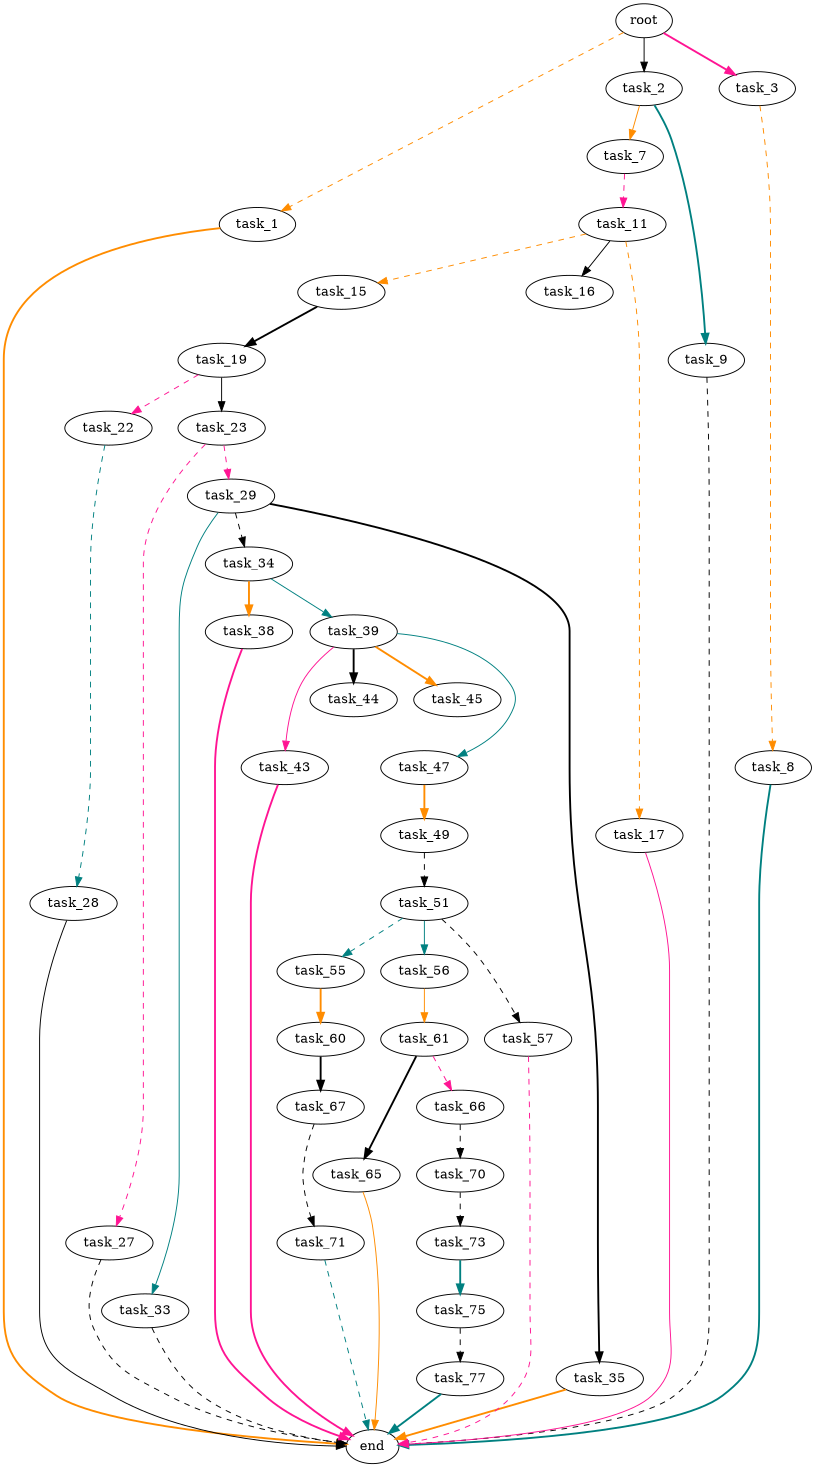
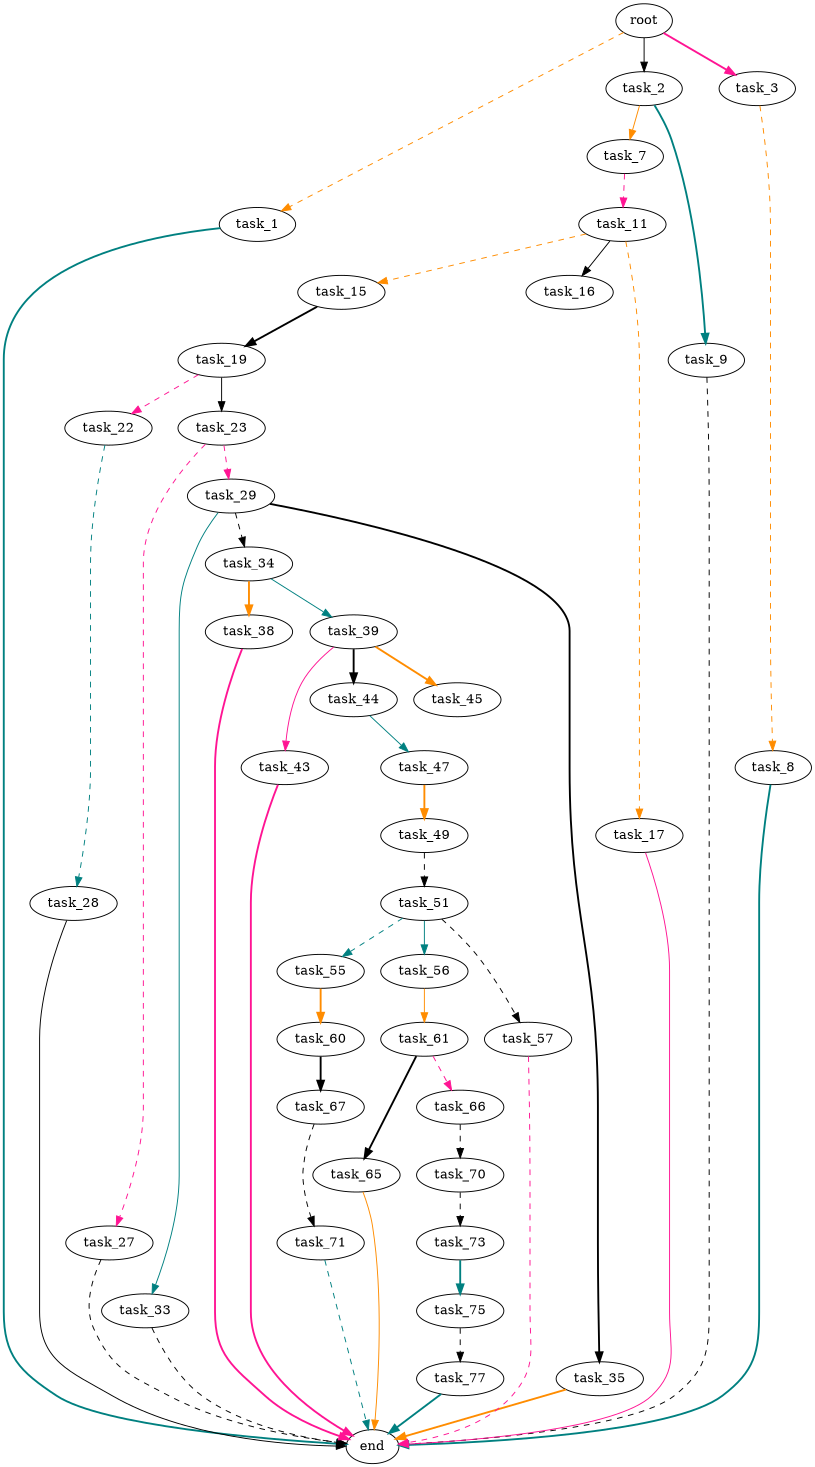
edge "task_39" -> "task_47": now "task_44" -> "task_47"
edge "task_1" -> "end": color darkorange -> teal
